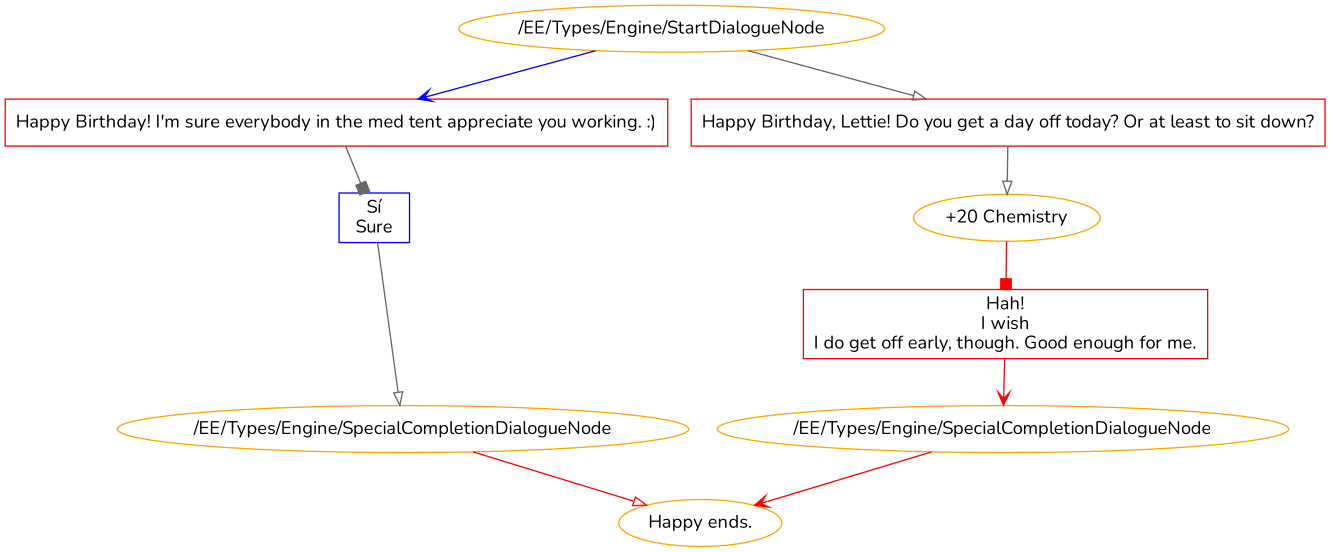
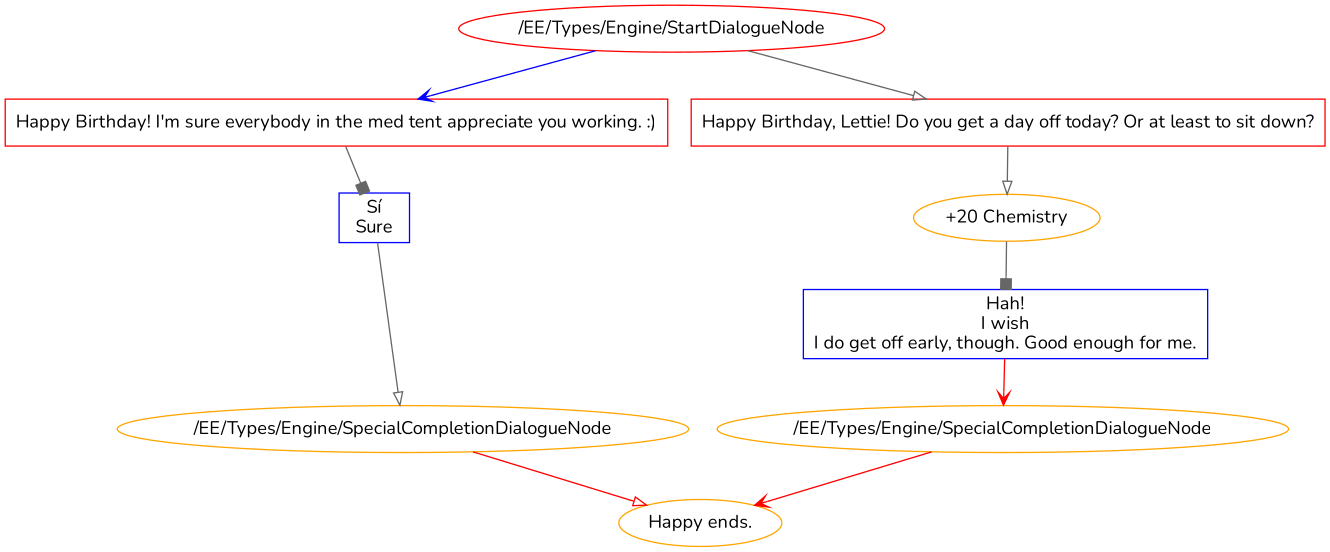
node "/EE/Types/Engine/StartDialogueNode": color orange -> red
edge "+20 Chemistry" -> "Hah! I wish I do get off early, though. Good enough for me.": color red -> gray40
node "Hah! I wish I do get off early, though. Good enough for me.": color red -> blue
